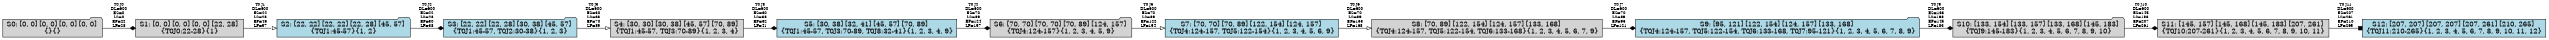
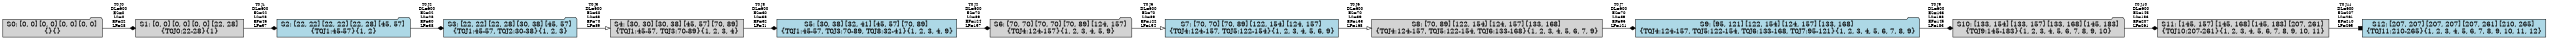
edge "S1: [0, 0] [0, 0] [0, 0] [22, 28] {T0J0:22-28}{1}" -> "S2: [22, 22] [22, 22] [22, 28] [45, 57] {T0J1:45-57}{1, 2}": arrowhead onormal -> diamond
